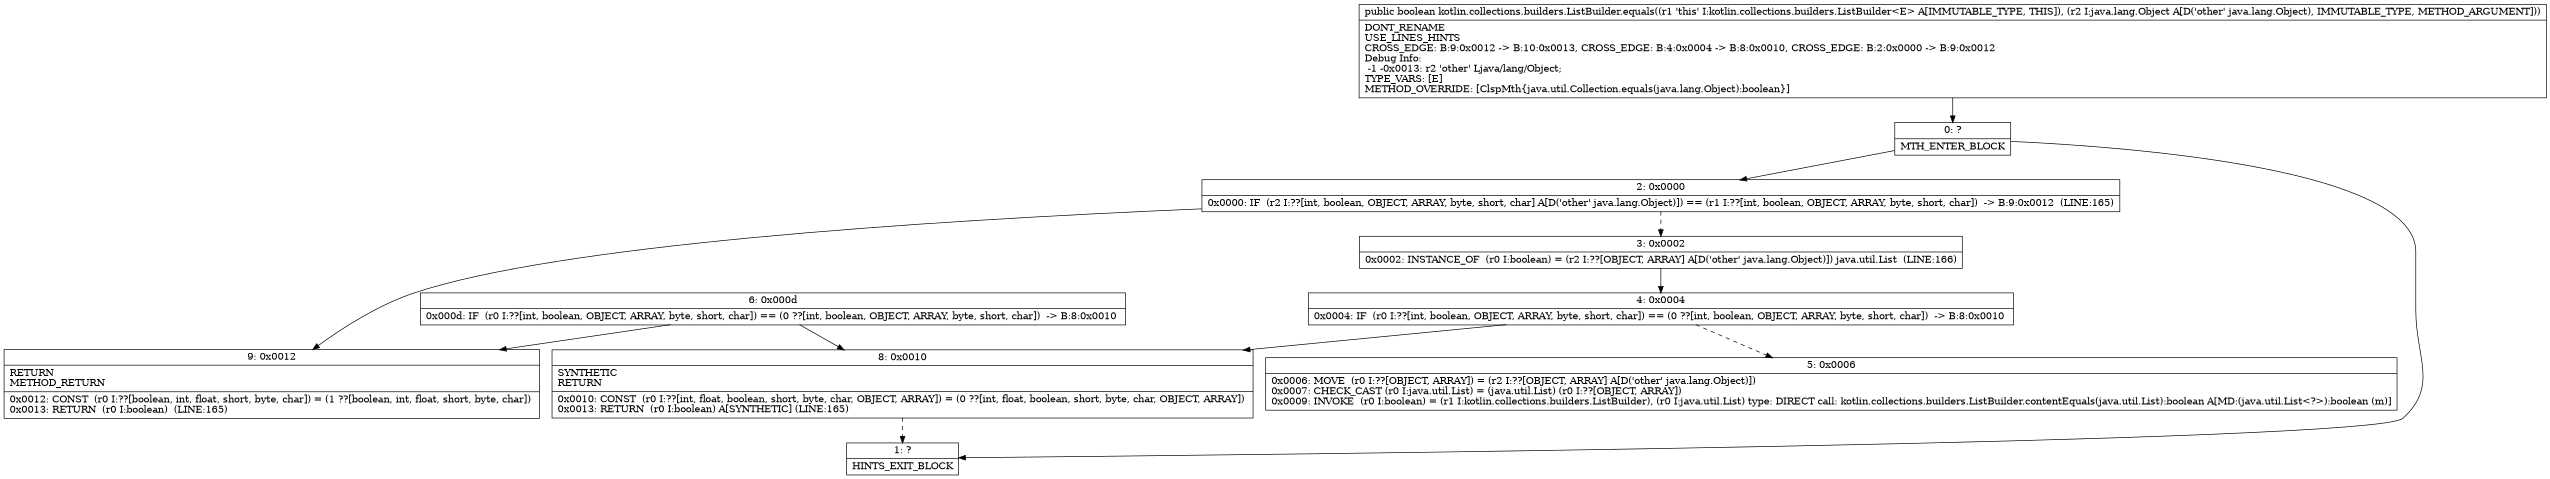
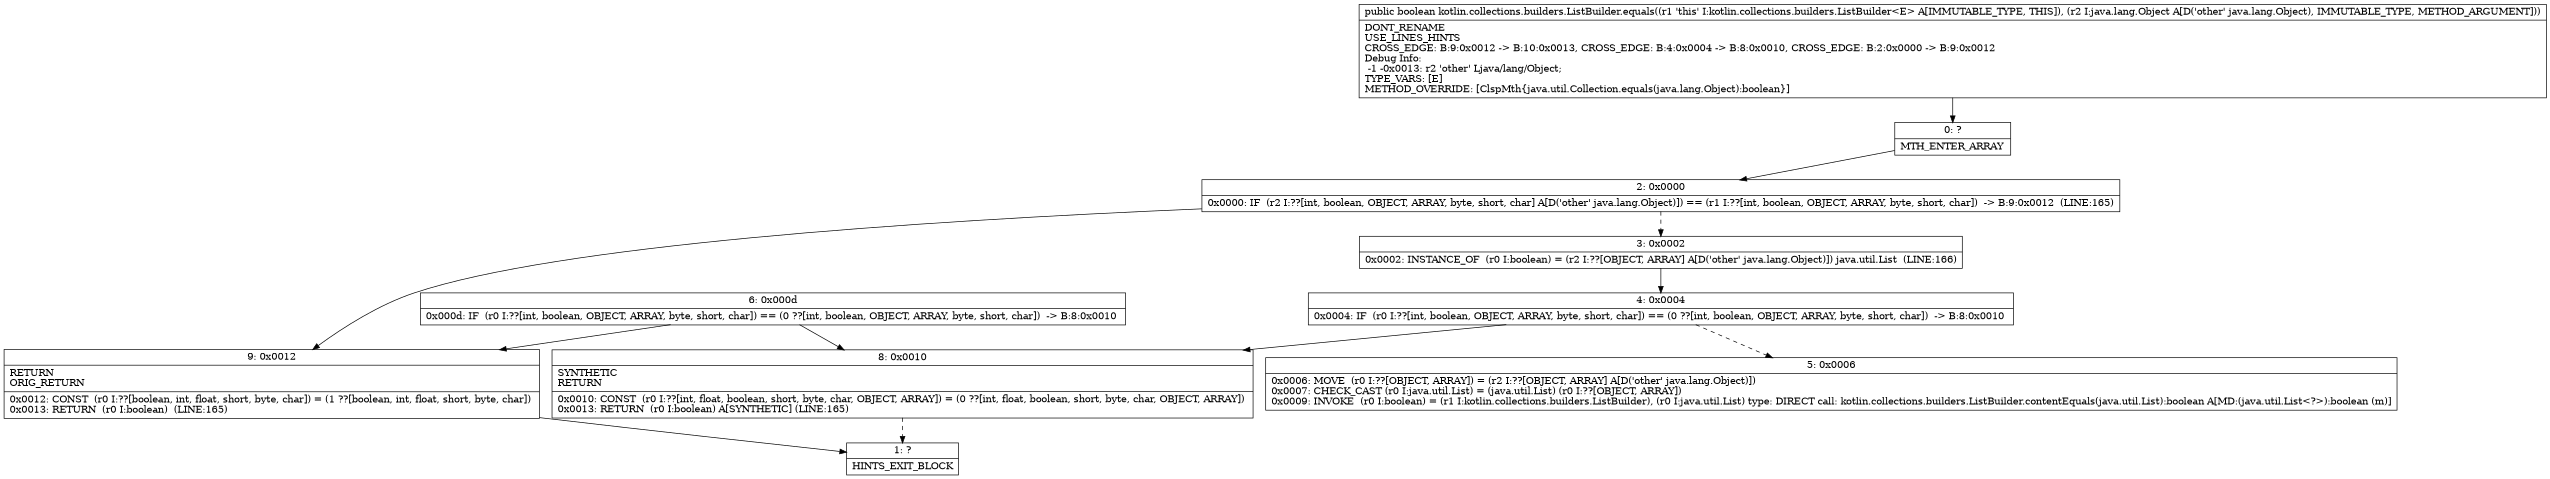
node "0: ?": text "MTH_ENTER_BLOCK" -> "MTH_ENTER_ARRAY"
node "9: 0x0012": text "METHOD_RETURN" -> "ORIG_RETURN"
edge "0: ?" -> "1: ?": now "9: 0x0012" -> "1: ?"
